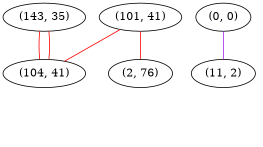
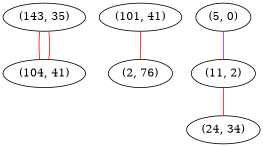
node "(0, 0)": label "(0, 0)" -> "(5, 0)"
edge "(101, 41)" -- "(104, 41)": removed
node "(24, 34)": added
